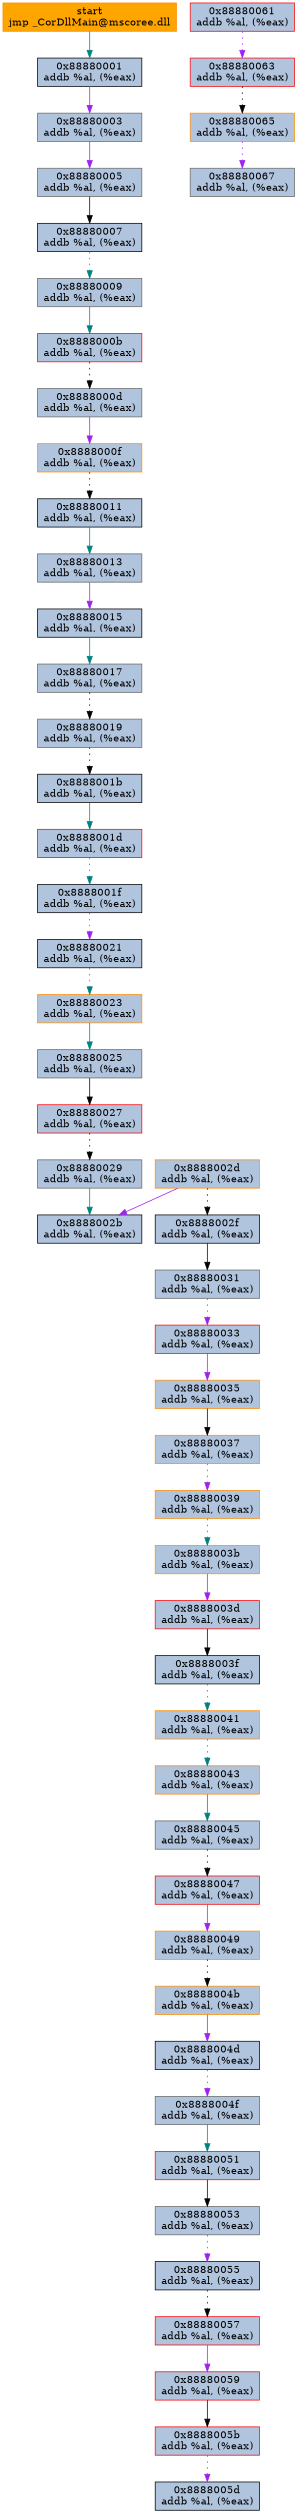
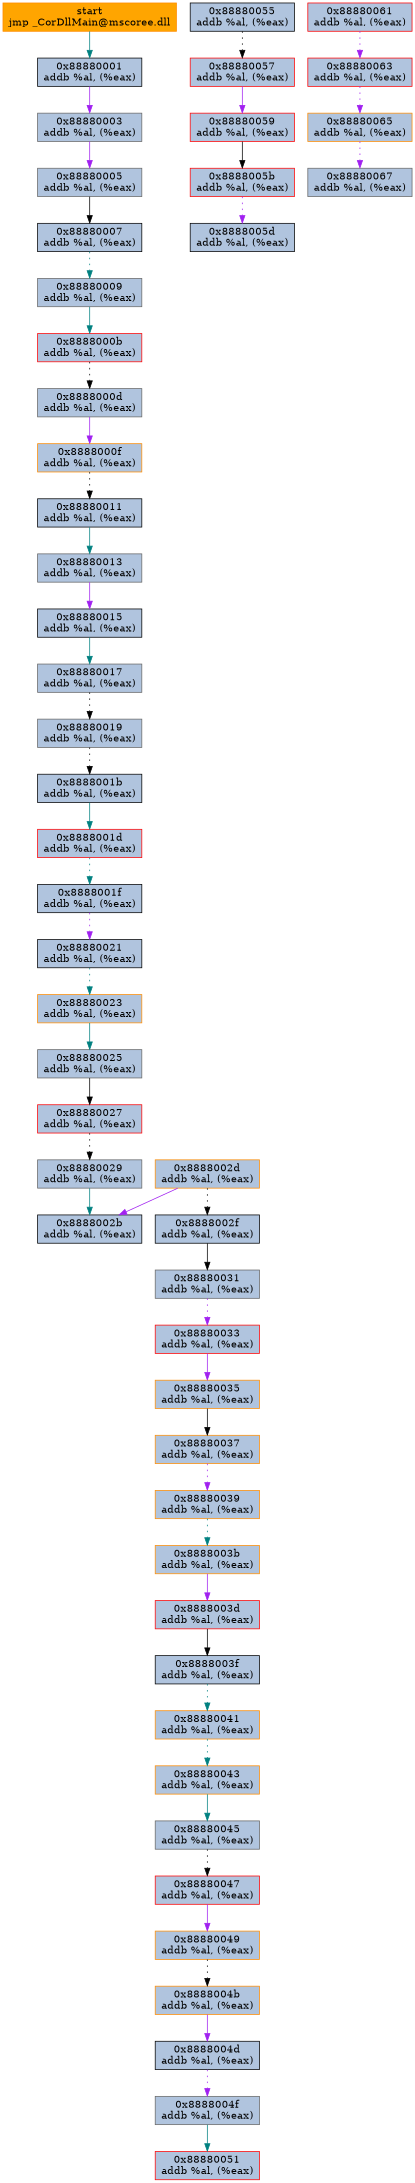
edge "0x88880063 addb %al, (%eax)" -> "0x88880065 addb %al, (%eax)": color black -> purple
node "0x88880053 addb %al, (%eax)": removed
